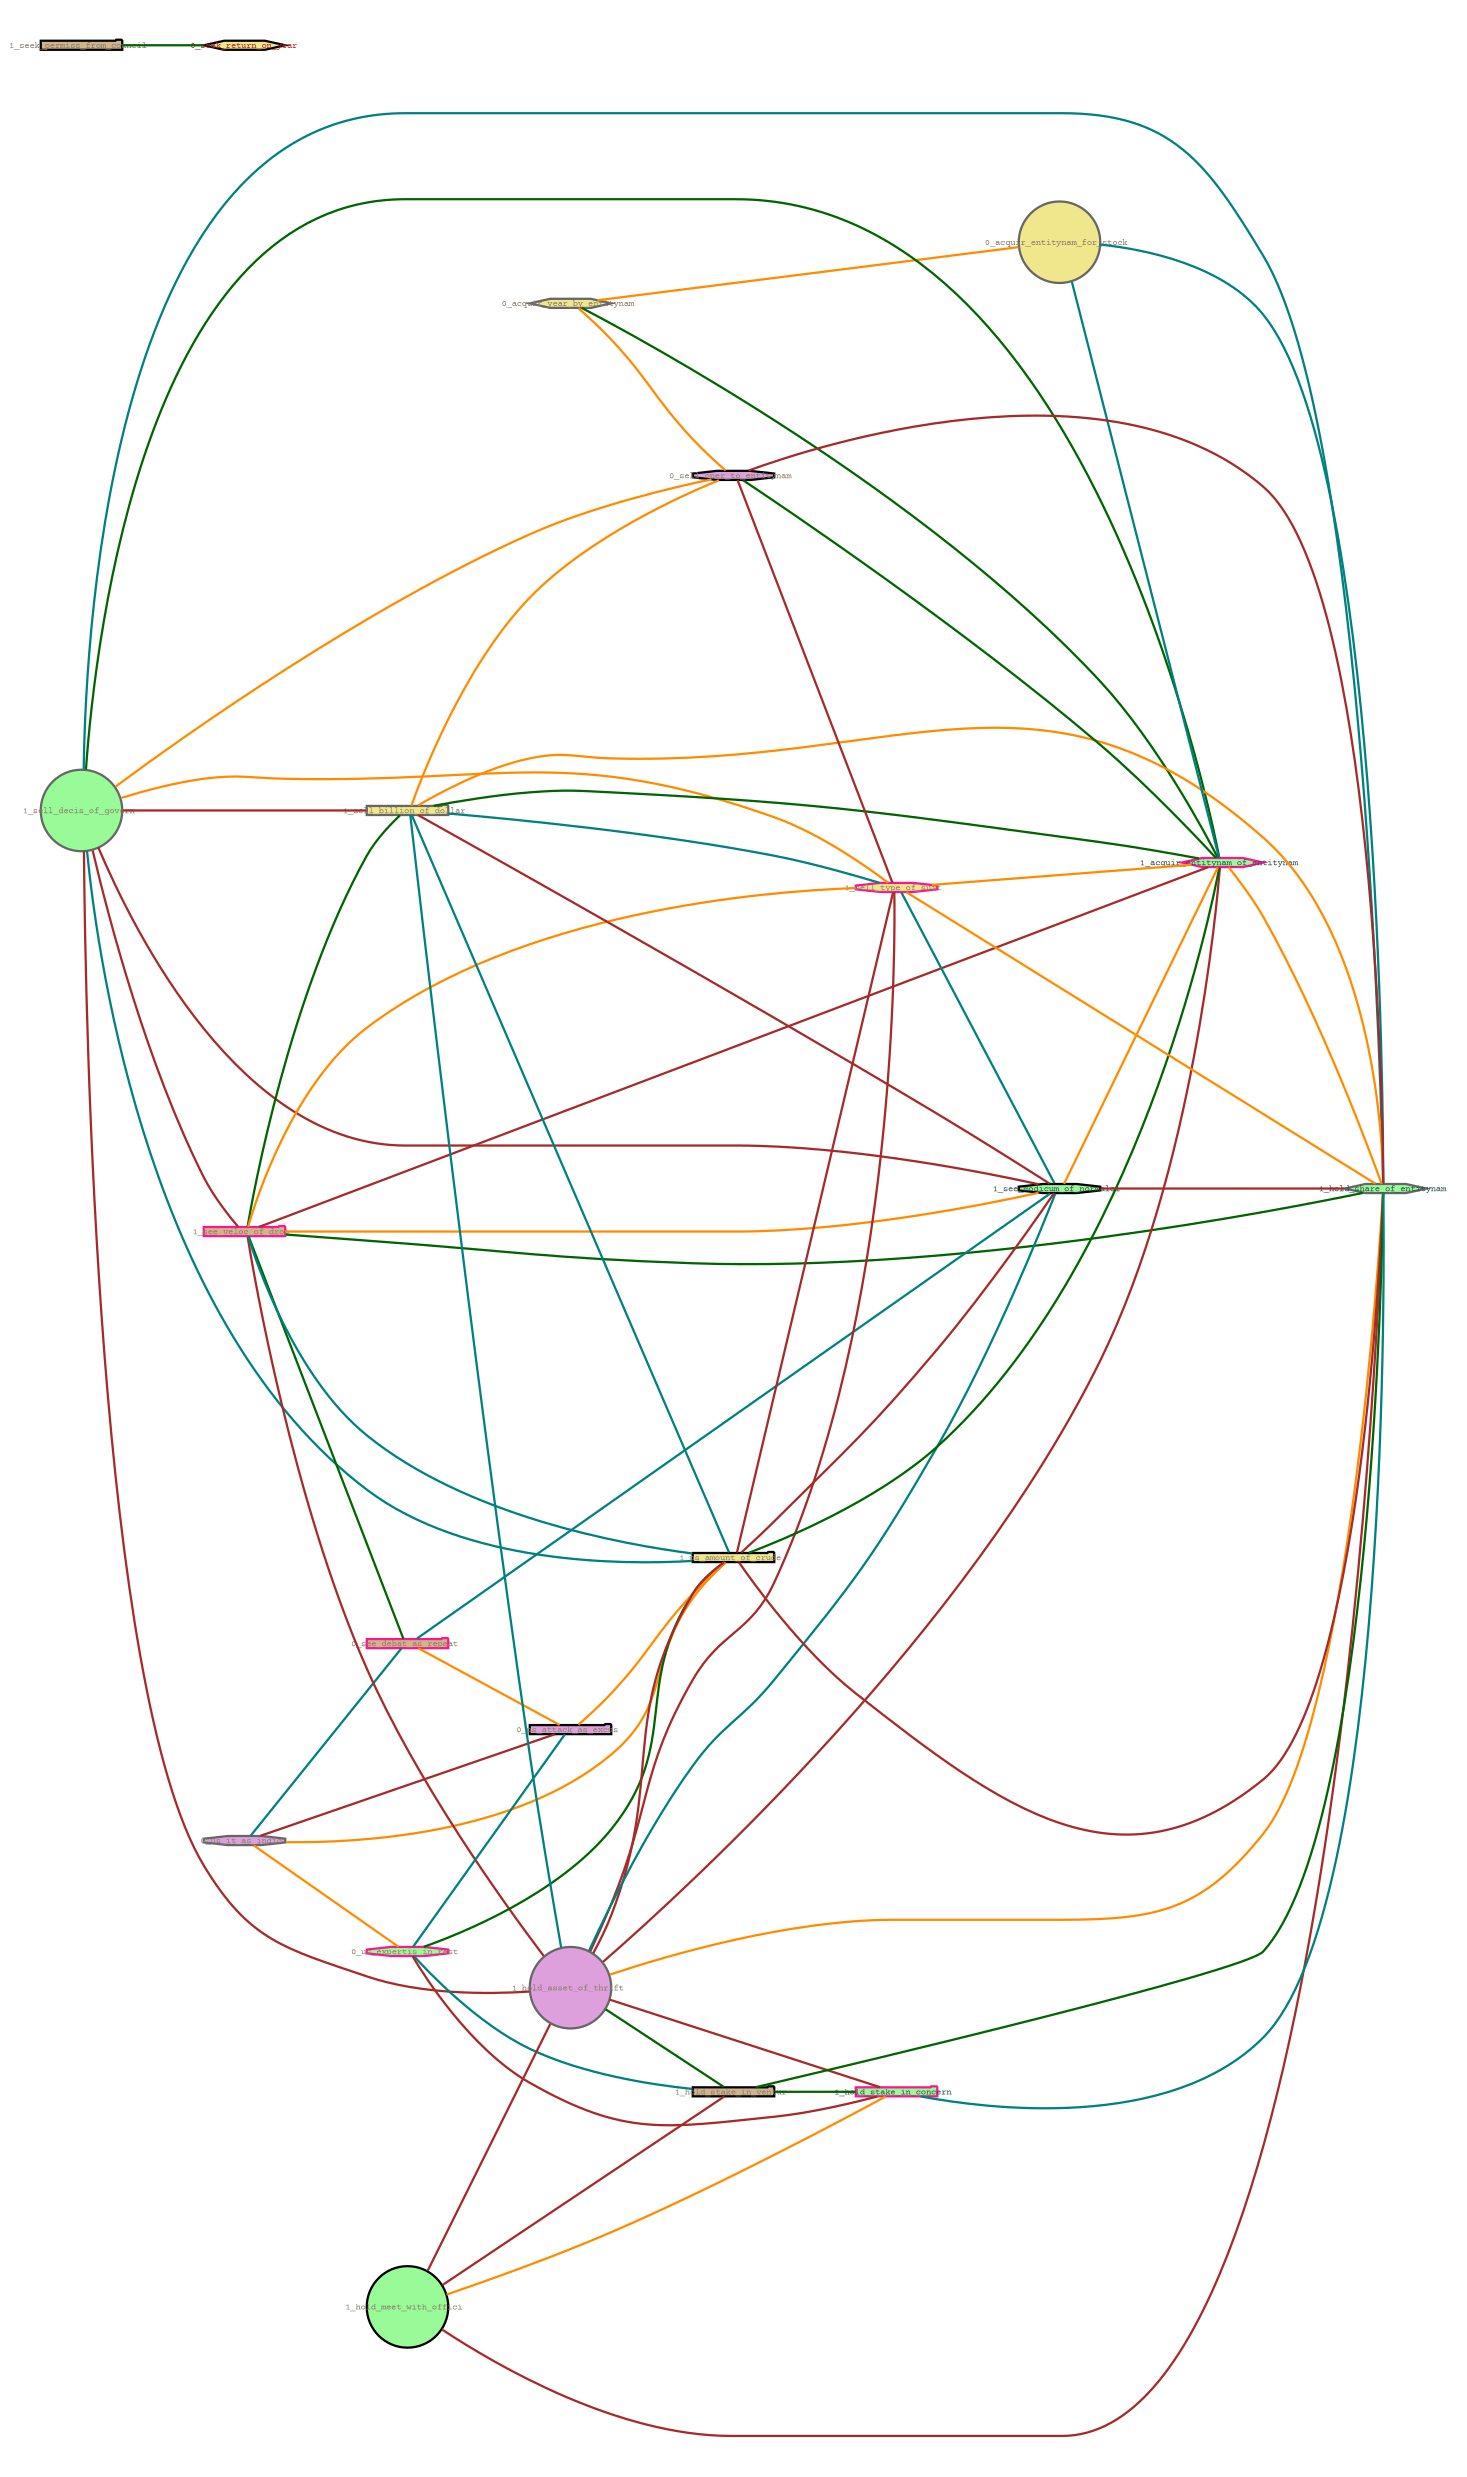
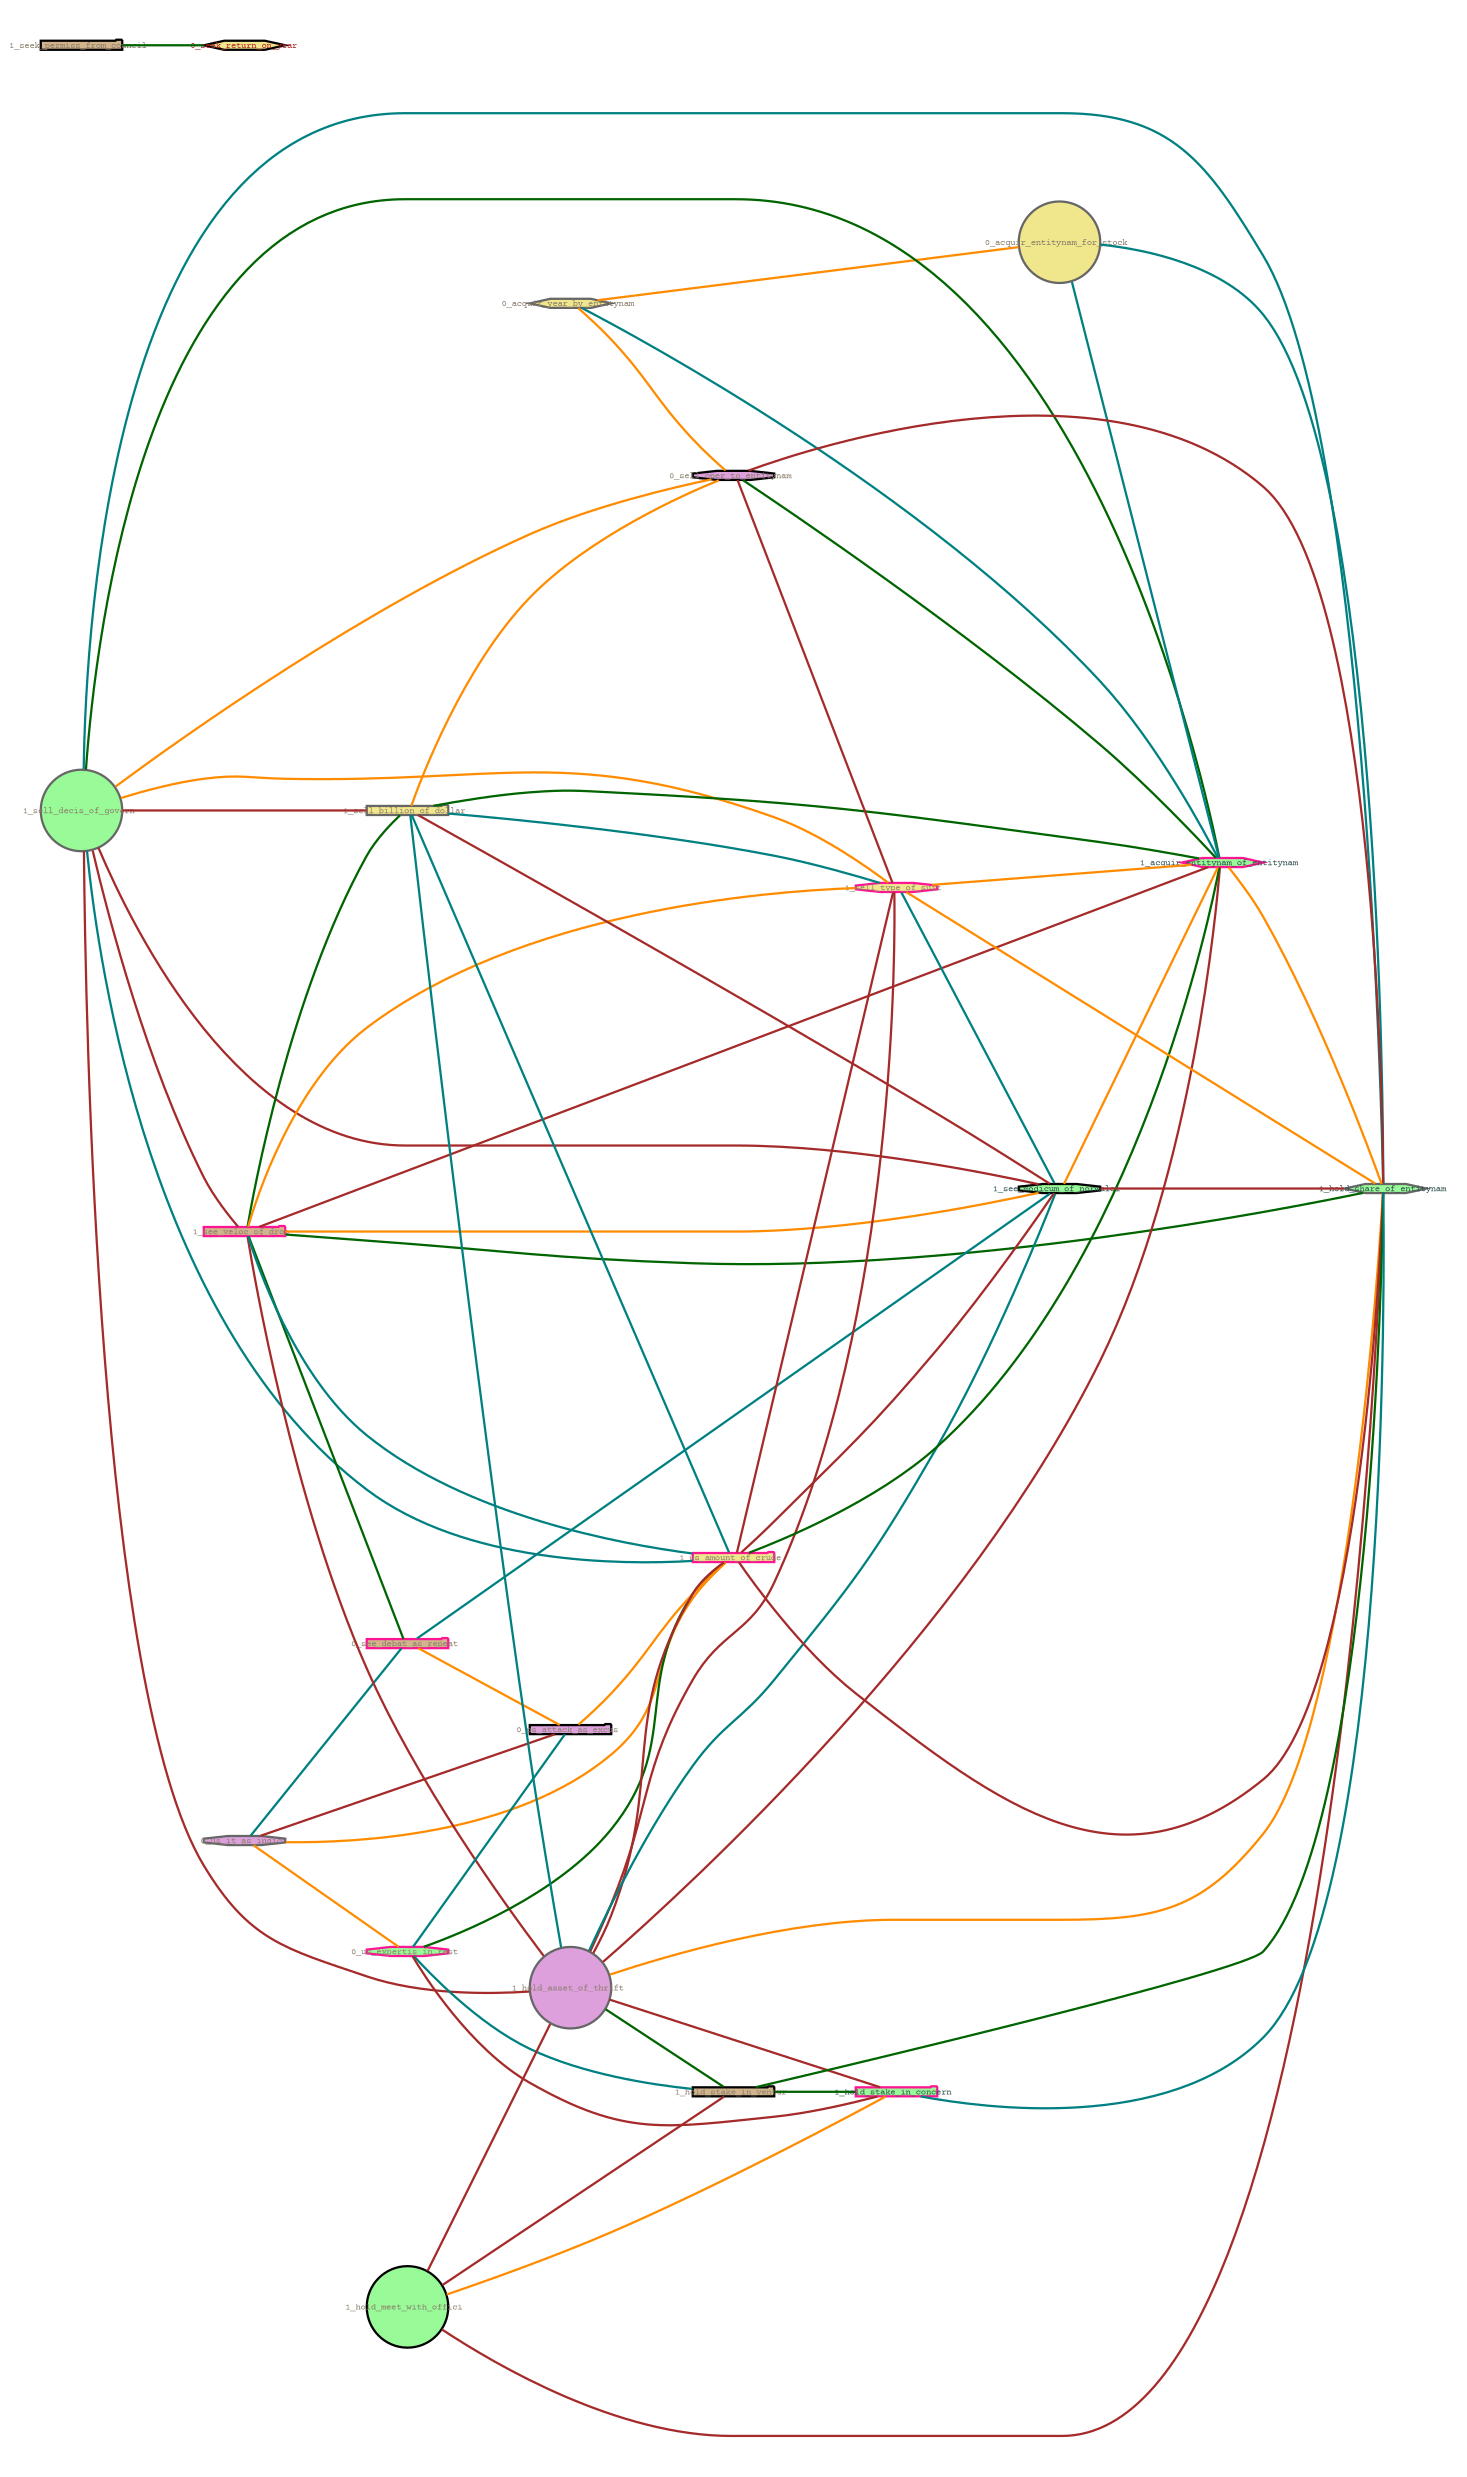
edge "0_acquir_year_by_entitynam" -- "1_acquir_entitynam_of_entitynam": color darkgreen -> teal
edge "1_sell_billion_of_dollar" -- "1_hold_share_of_entitynam": removed
node "1_us_amount_of_crude": color black -> deeppink
